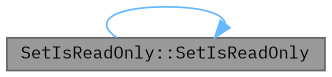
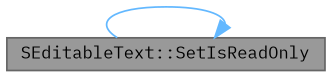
node "SetIsReadOnly::SetIsReadOnly": label "SetIsReadOnly::SetIsReadOnly" -> "SEditableText::SetIsReadOnly"
